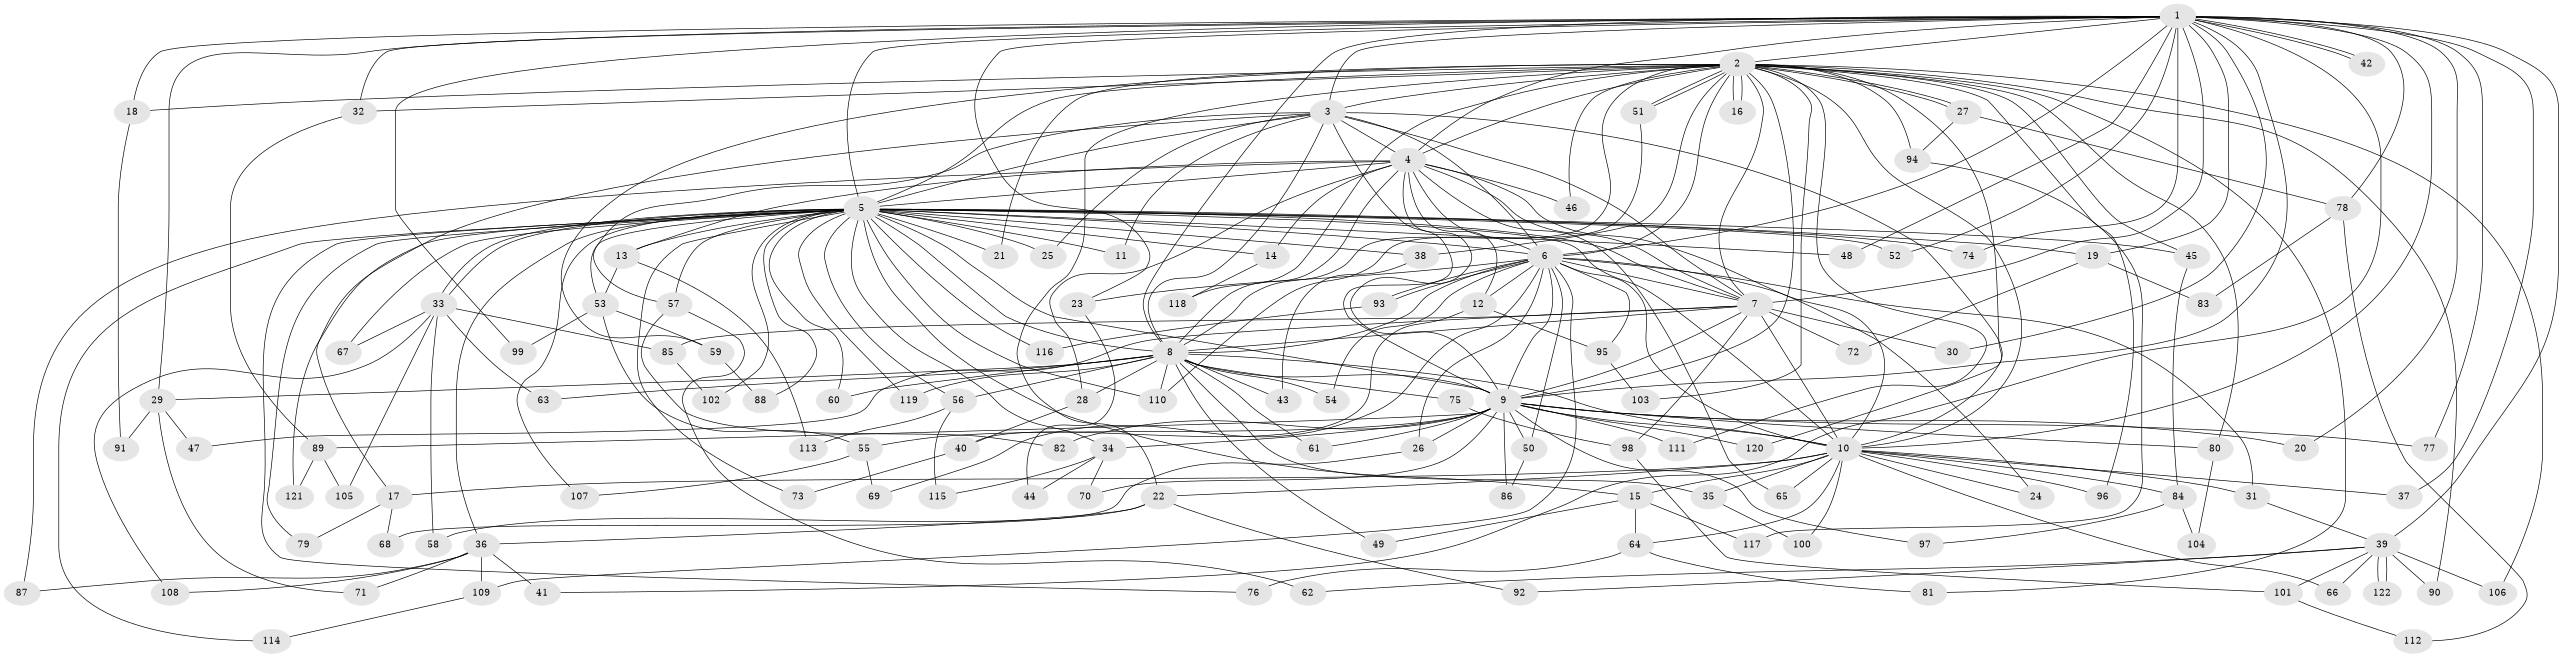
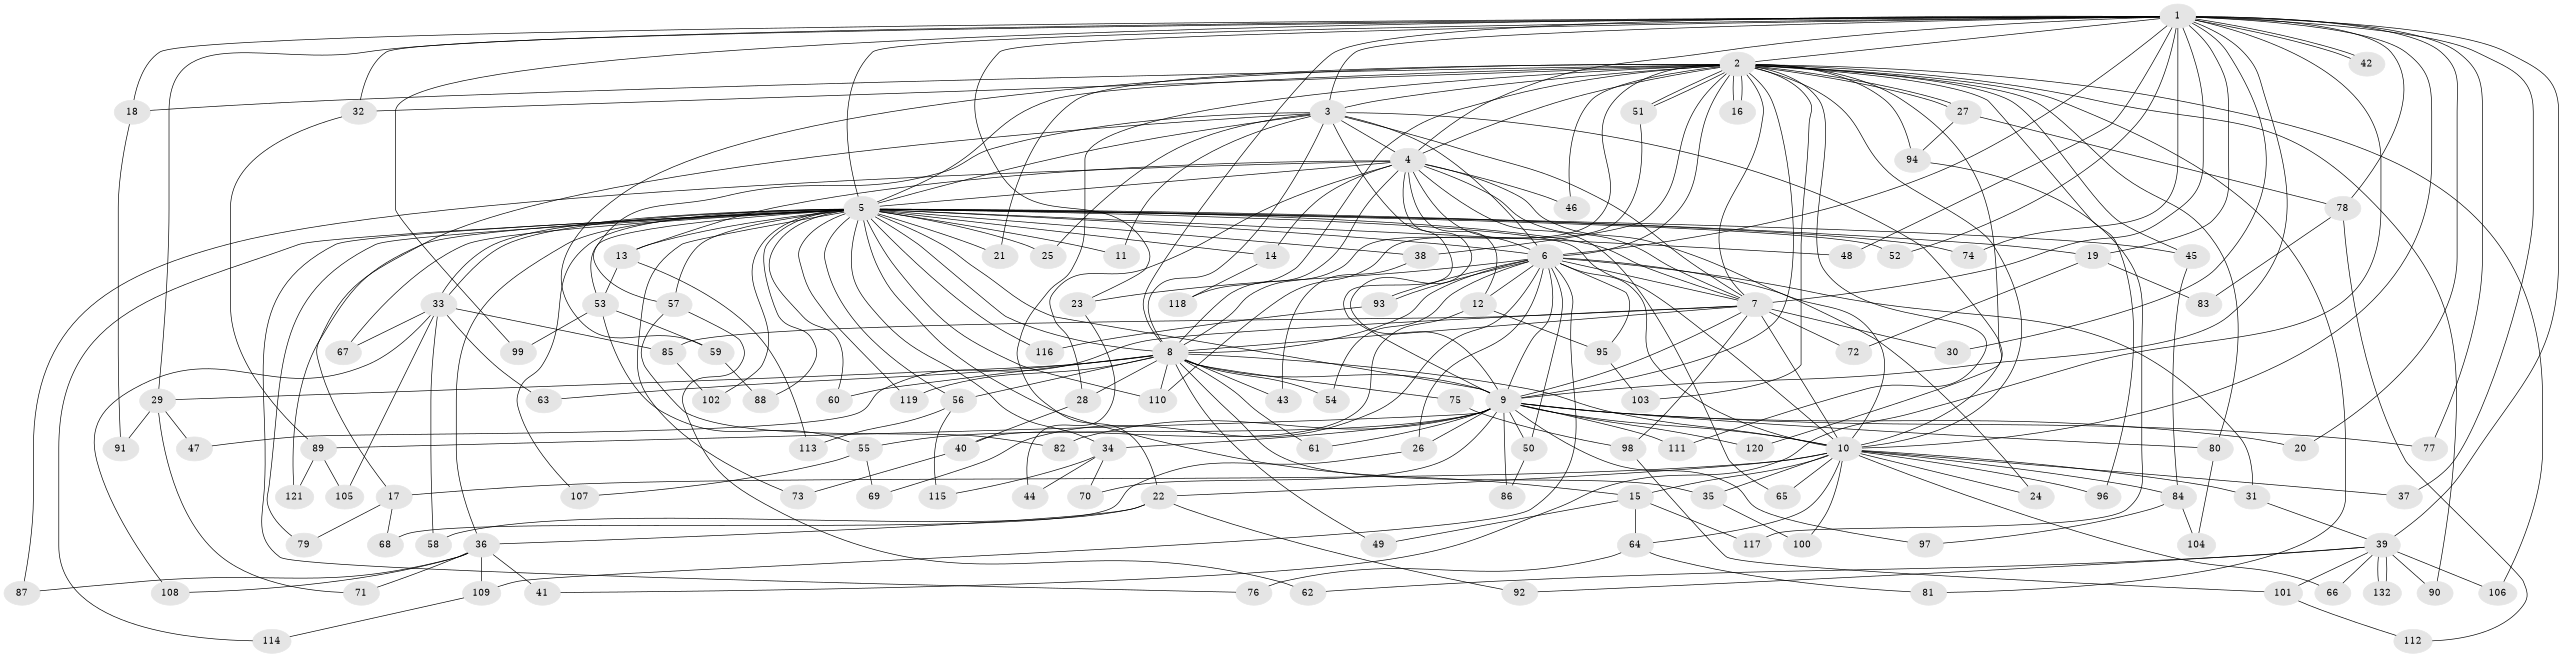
node "122": label "122" -> "132"
